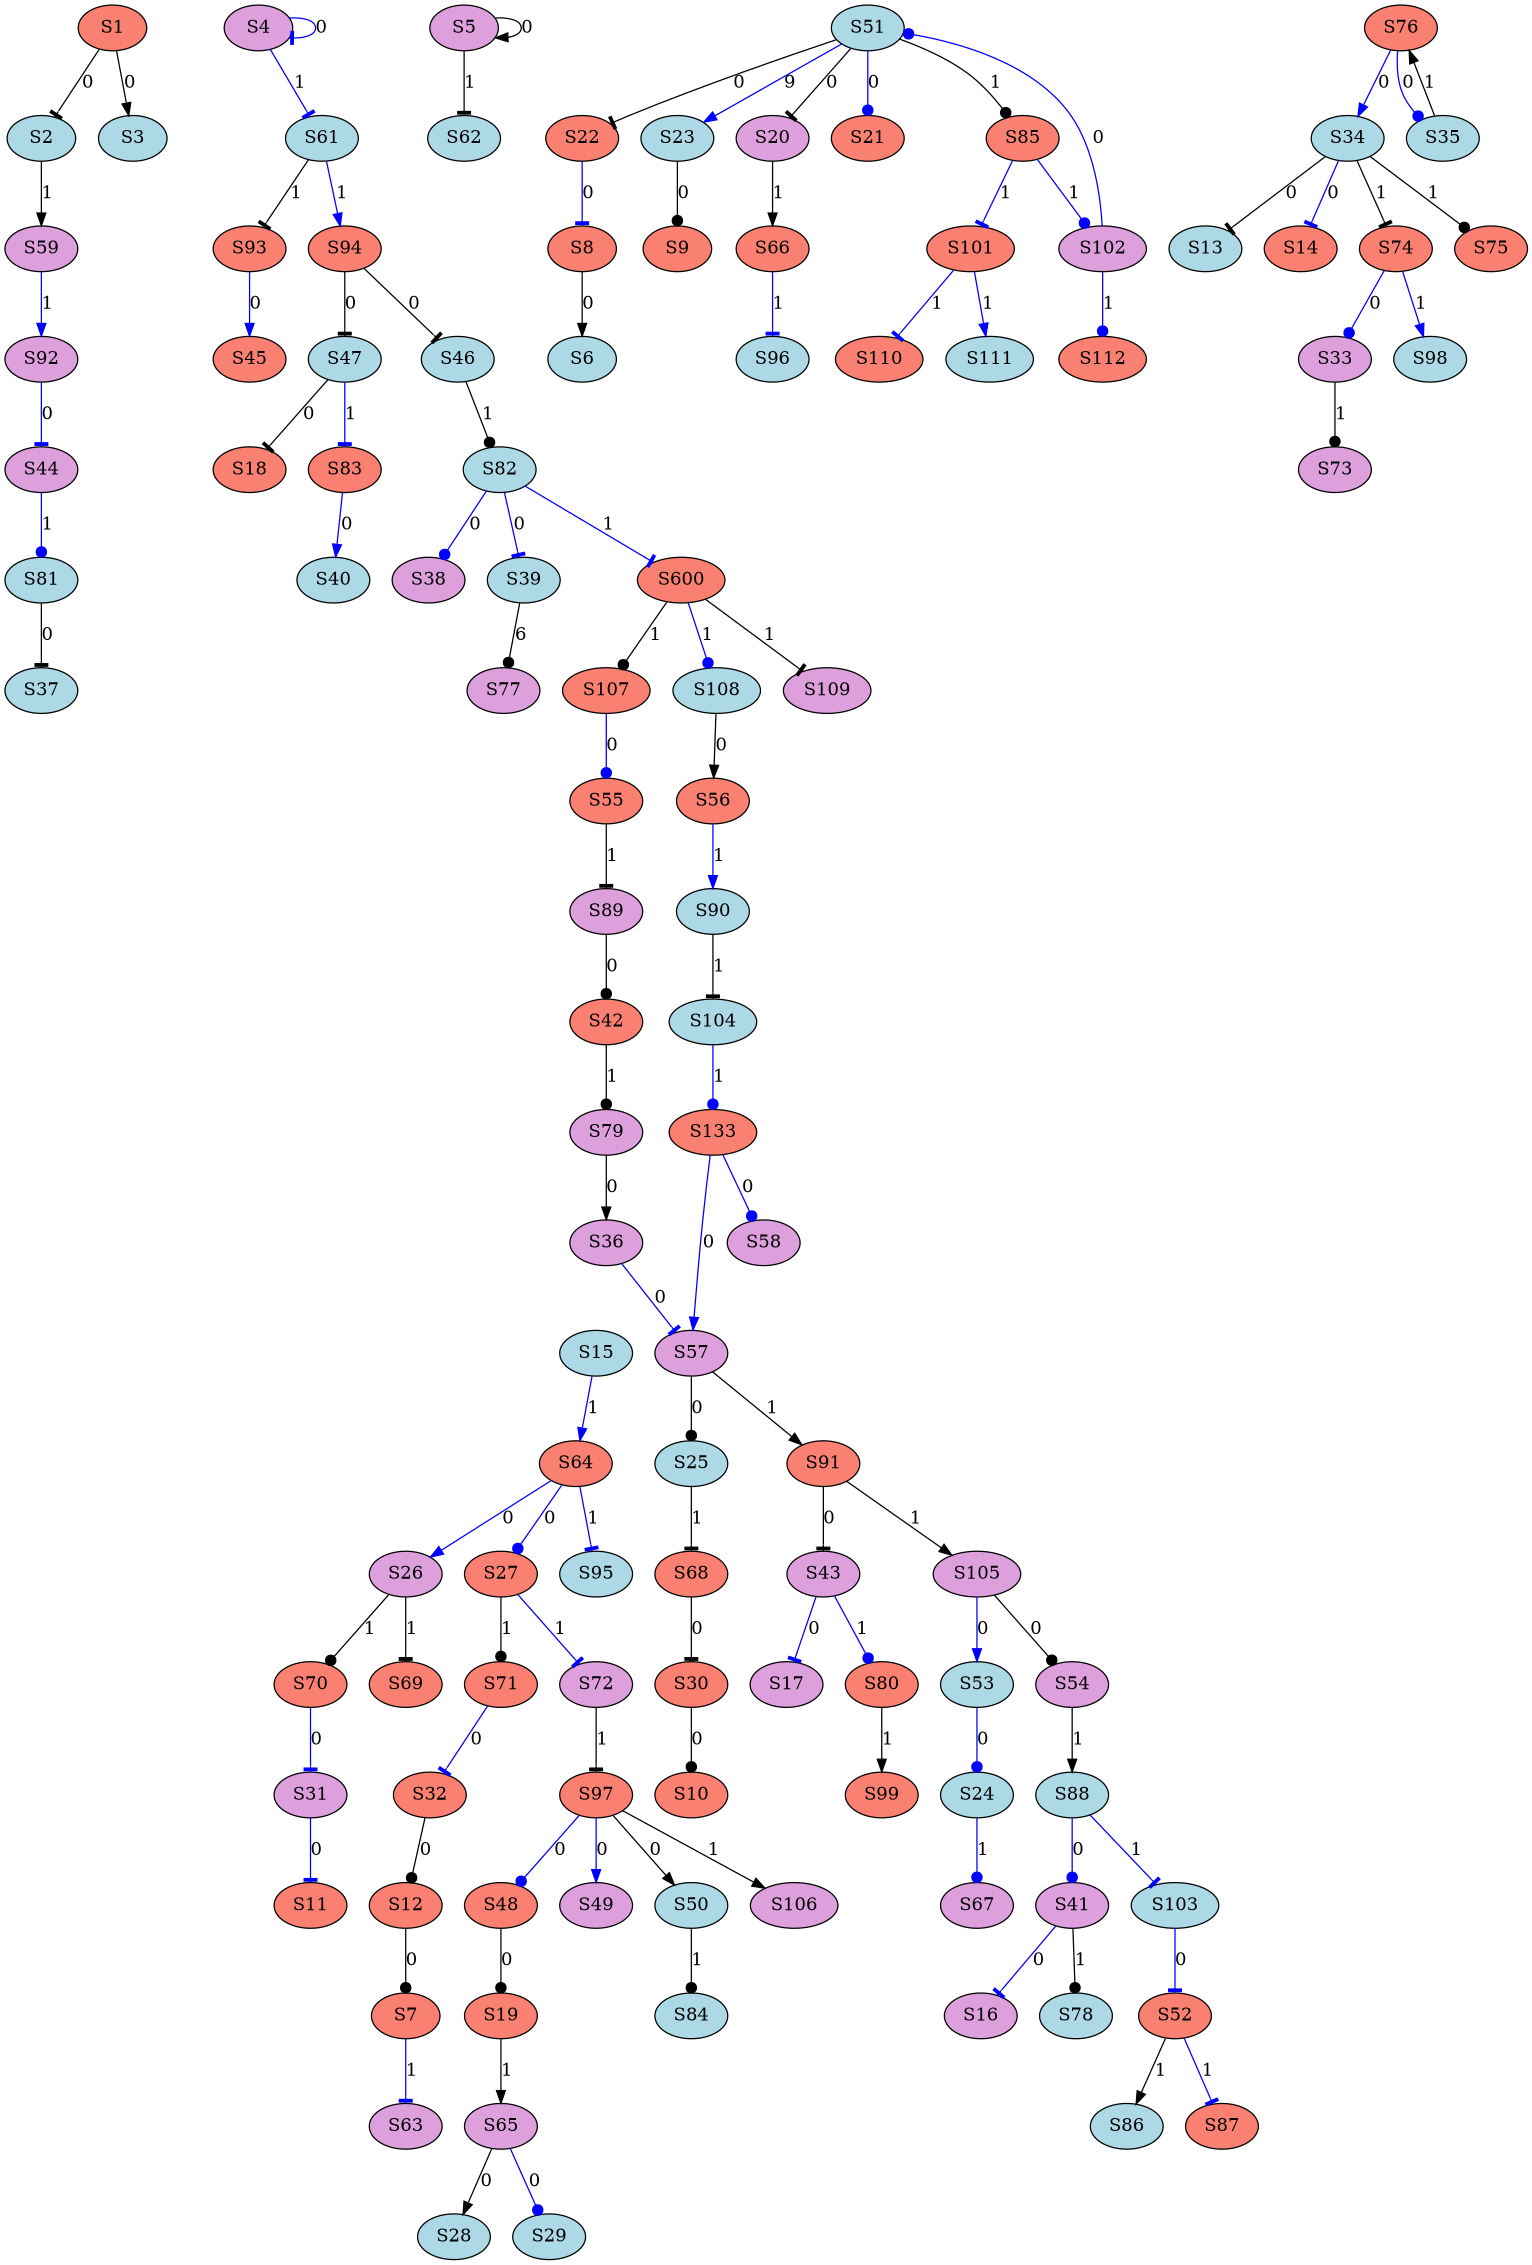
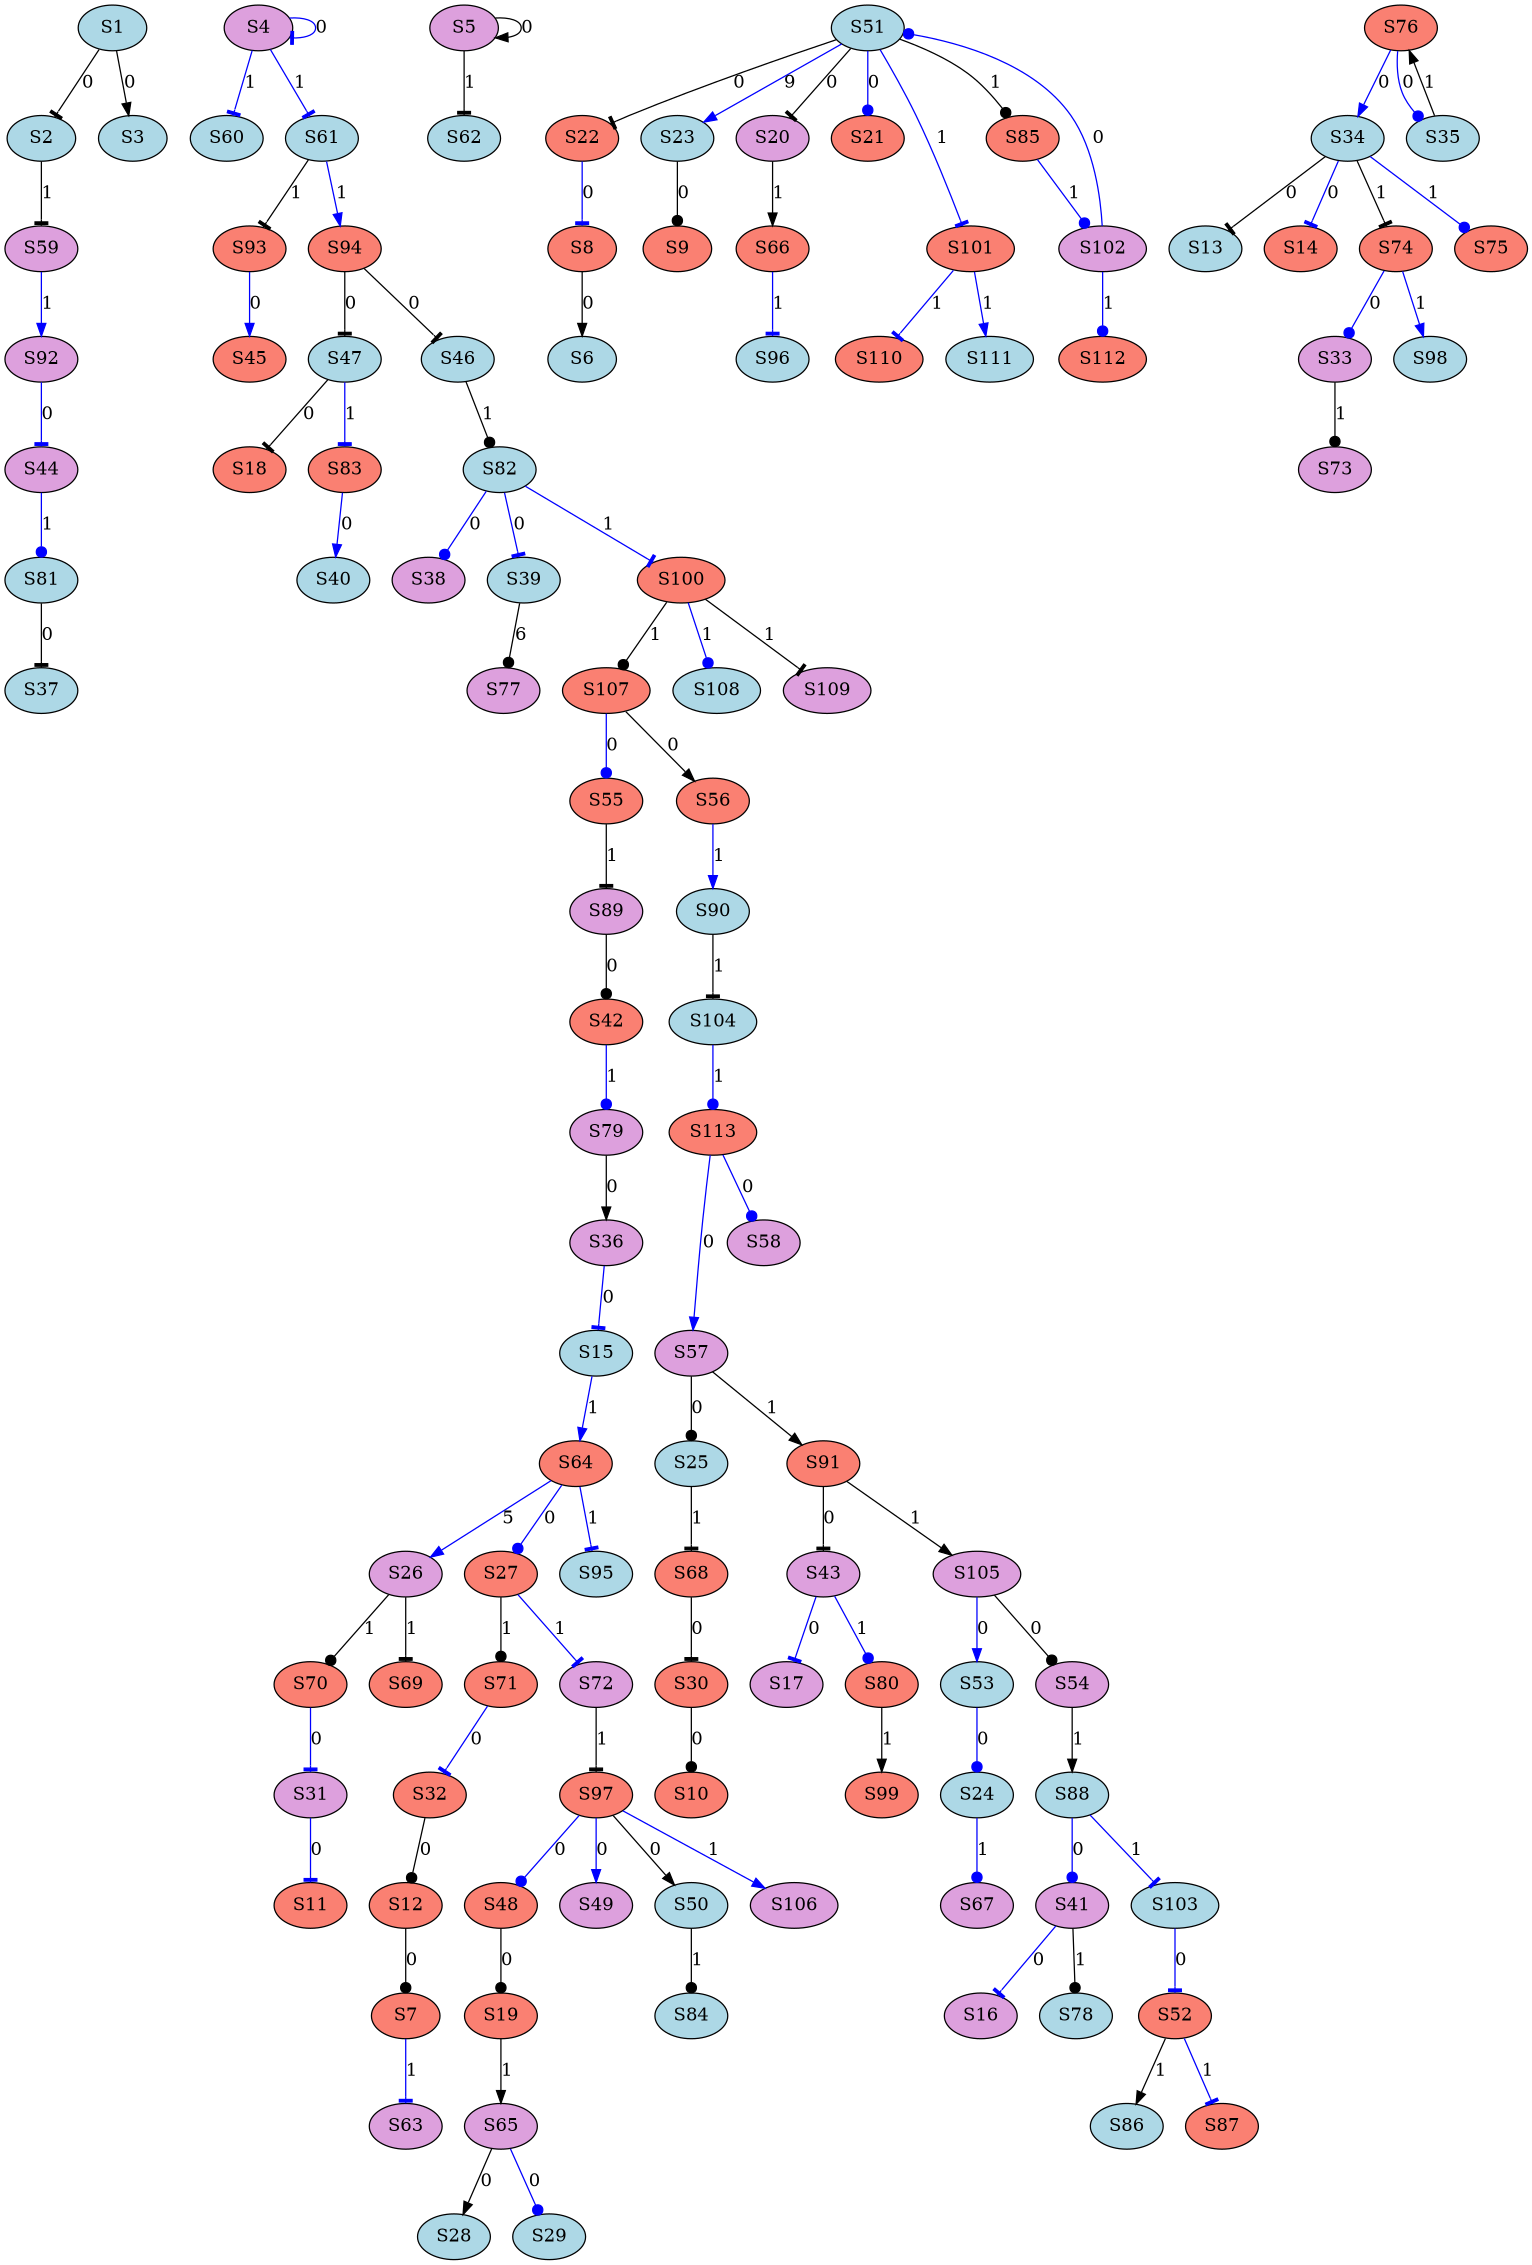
node "S1": fillcolor salmon -> lightblue
node "S60": added
edge "S2" -> "S59": arrowhead normal -> tee
edge "S85" -> "S101": now "S51" -> "S101"
edge "S34" -> "S75": color black -> blue
node "S600": label "S600" -> "S100"
edge "S108" -> "S56": now "S107" -> "S56"
edge "S42" -> "S79": color black -> blue
node "S133": label "S133" -> "S113"
edge "S36" -> "S57": now "S36" -> "S15"
edge "S64" -> "S26": label "0" -> "5"
edge "S97" -> "S106": color black -> blue
